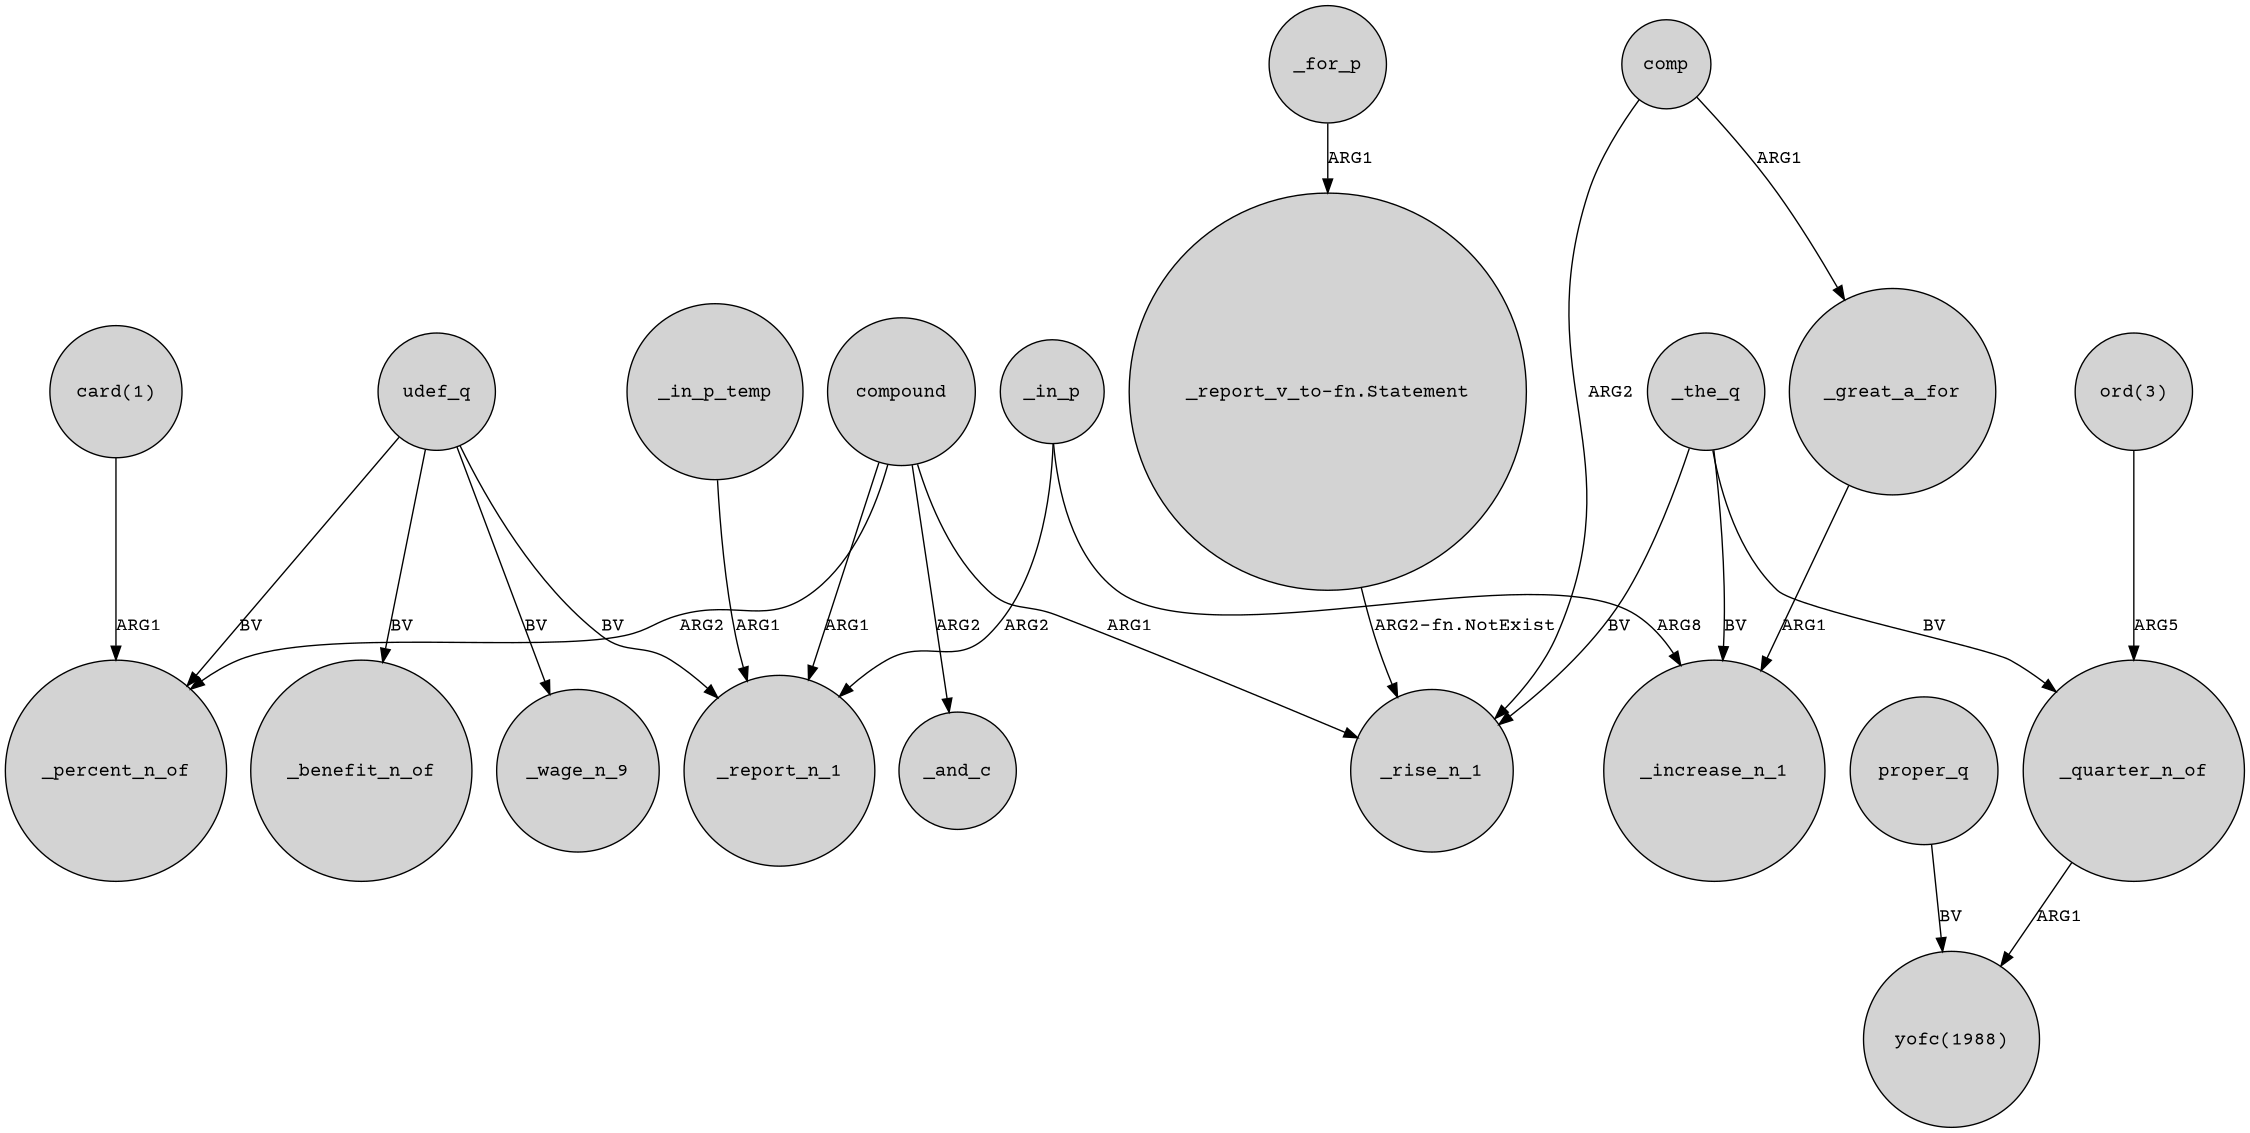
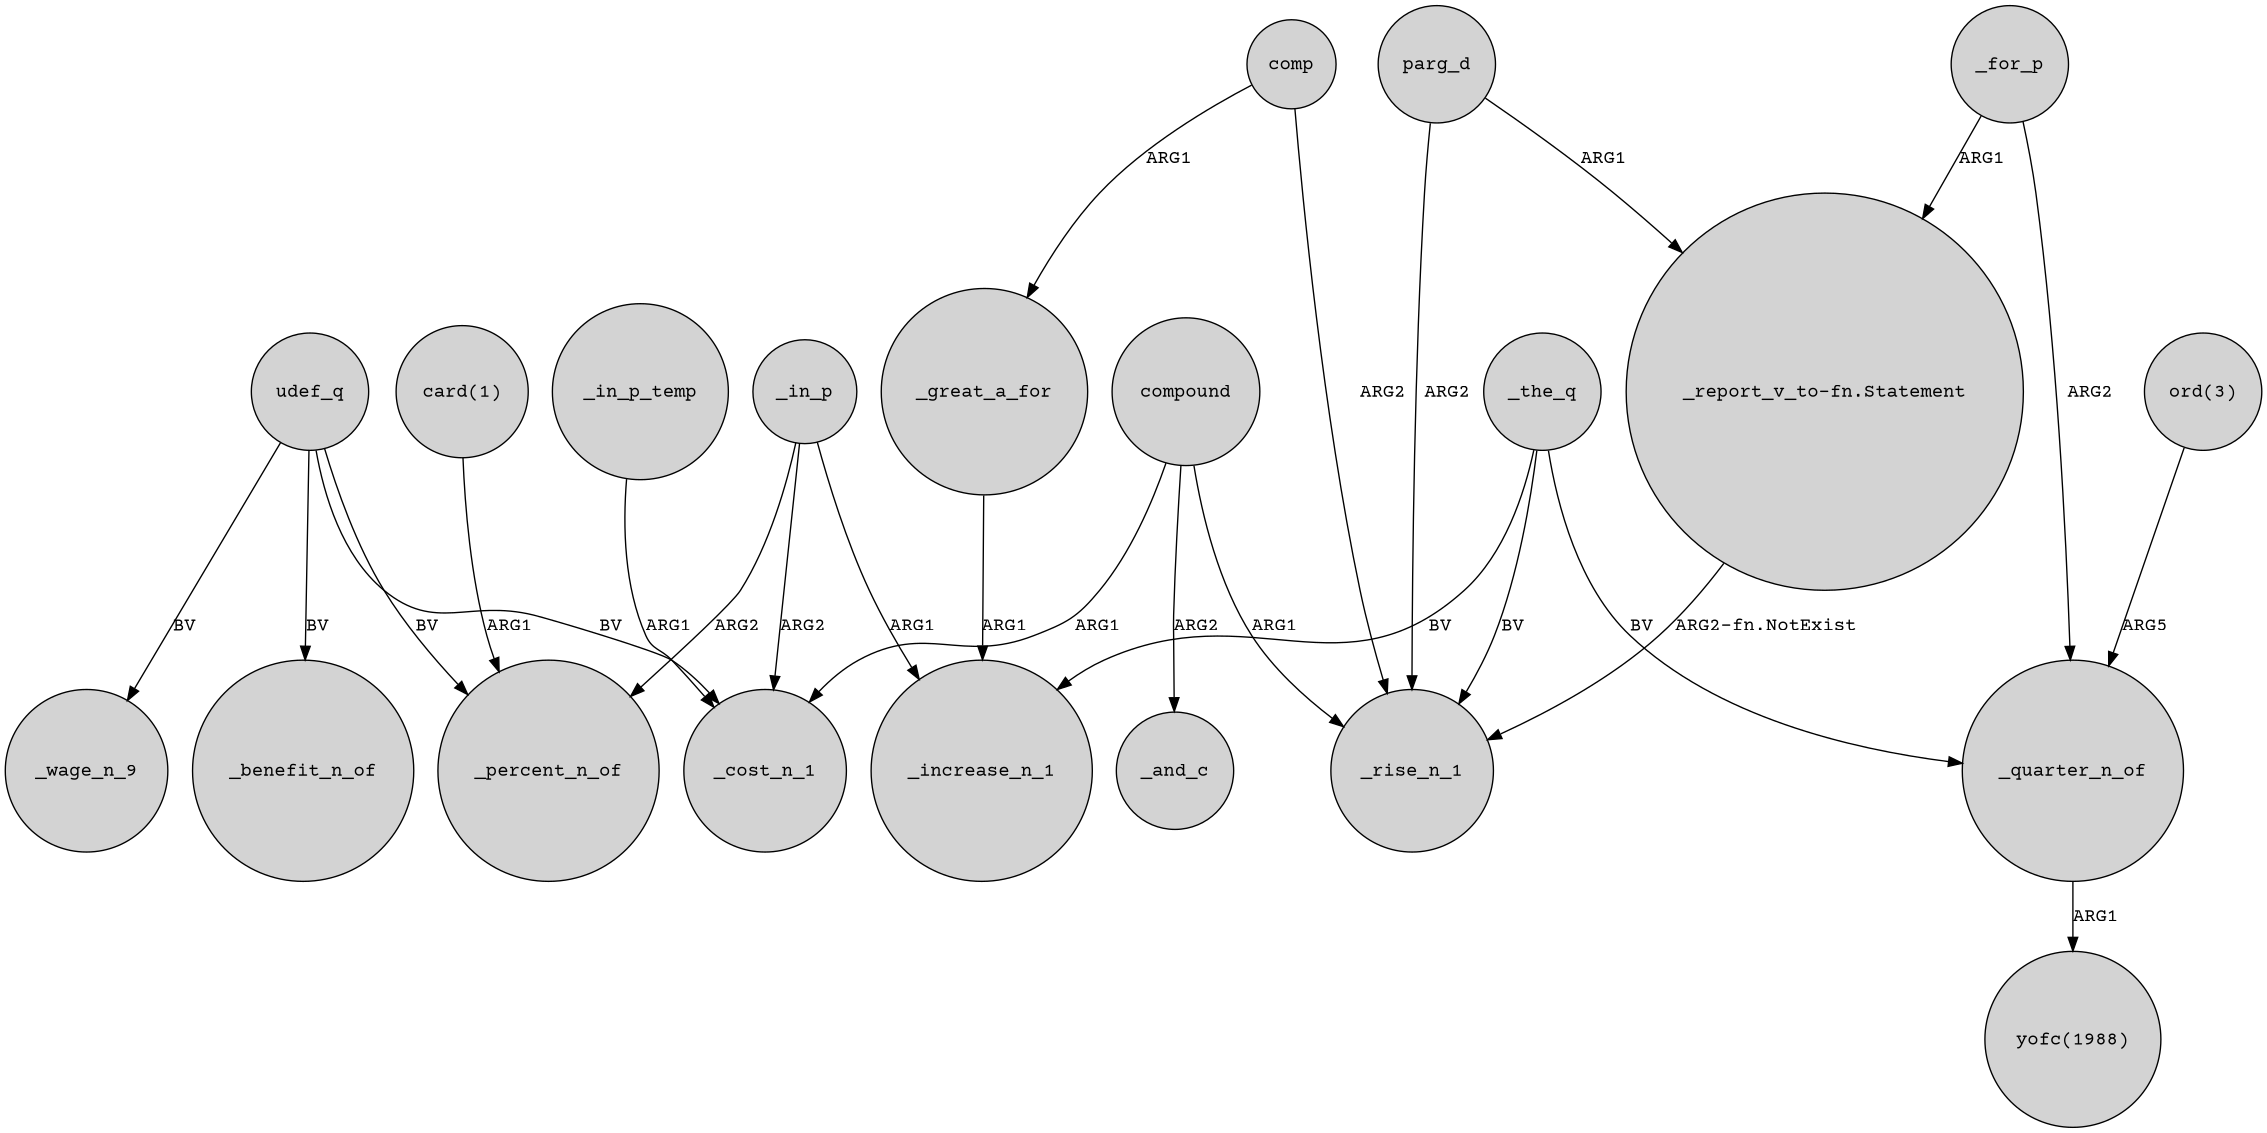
node "parg_d": added
edge "_for_p" -> "_quarter_n_of": added, label "ARG2"
edge "_in_p" -> "_increase_n_1": label "ARG8" -> "ARG1"
edge "compound" -> "_percent_n_of": now "_in_p" -> "_percent_n_of"
node "_report_n_1": label "_report_n_1" -> "_cost_n_1"
node "proper_q": removed
